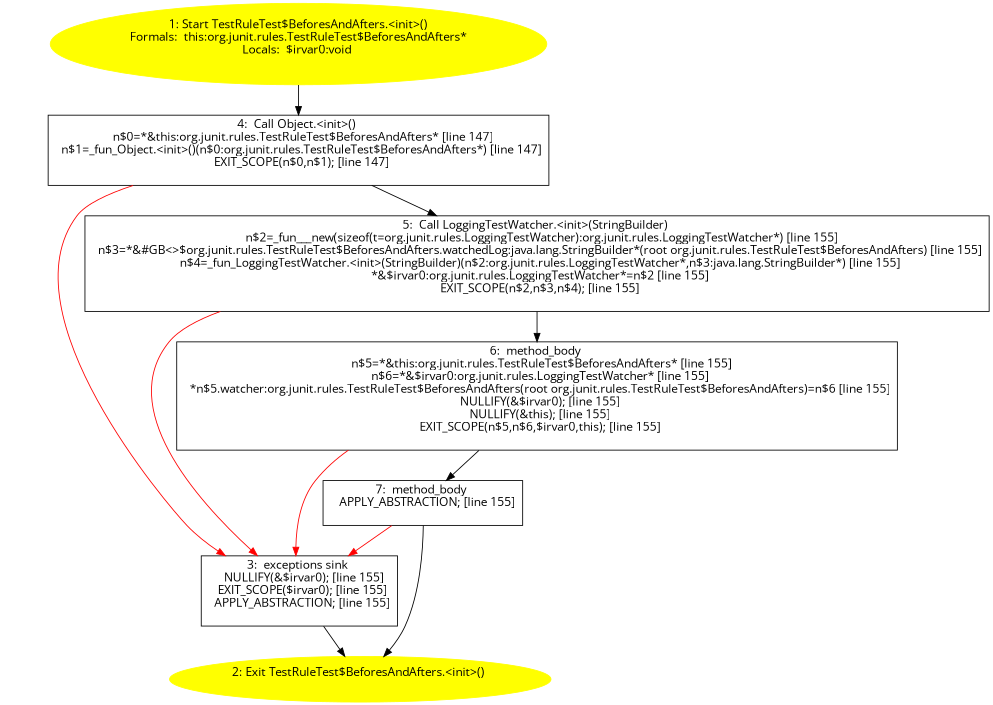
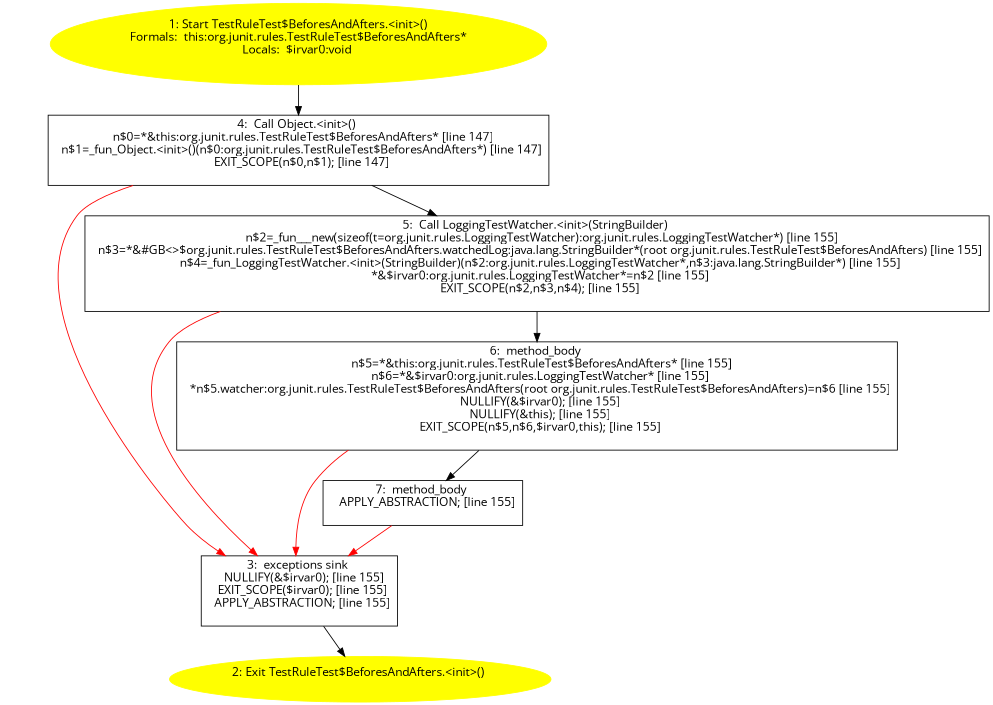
edge "7:  method_body APPLY_ABSTRACTION; [line 155]" -> "2: Exit TestRuleTest$BeforesAndAfters.<init>()": removed
